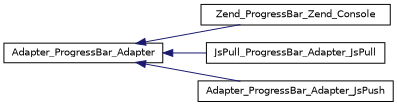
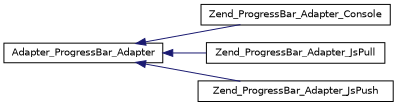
node "Zend_ProgressBar_Zend_Console": label "Zend_ProgressBar_Zend_Console" -> "Zend_ProgressBar_Adapter_Console"
node "JsPull_ProgressBar_Adapter_JsPull": label "JsPull_ProgressBar_Adapter_JsPull" -> "Zend_ProgressBar_Adapter_JsPull"
node "Adapter_ProgressBar_Adapter_JsPush": label "Adapter_ProgressBar_Adapter_JsPush" -> "Zend_ProgressBar_Adapter_JsPush"
